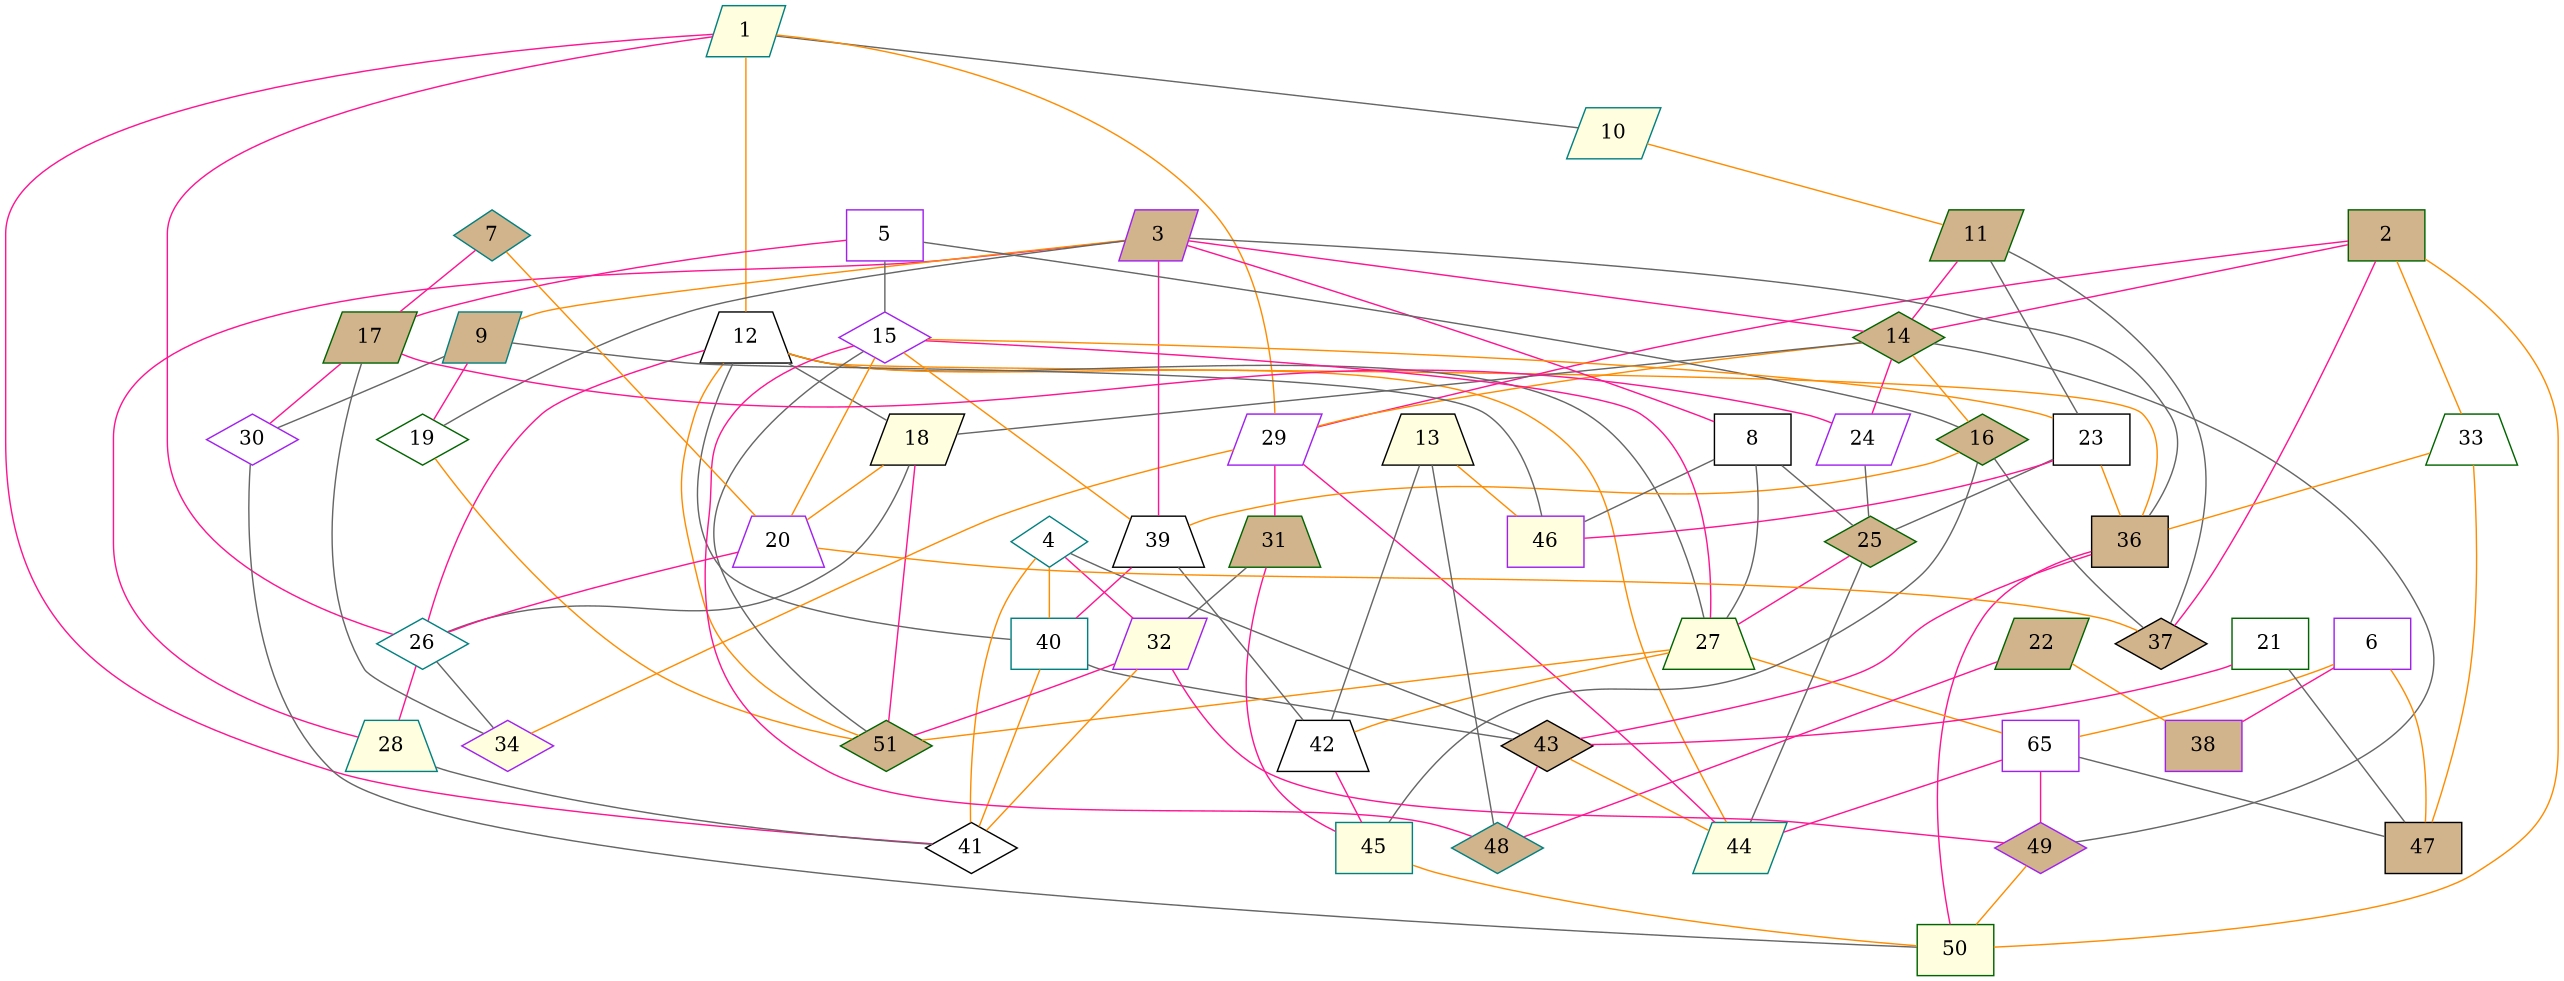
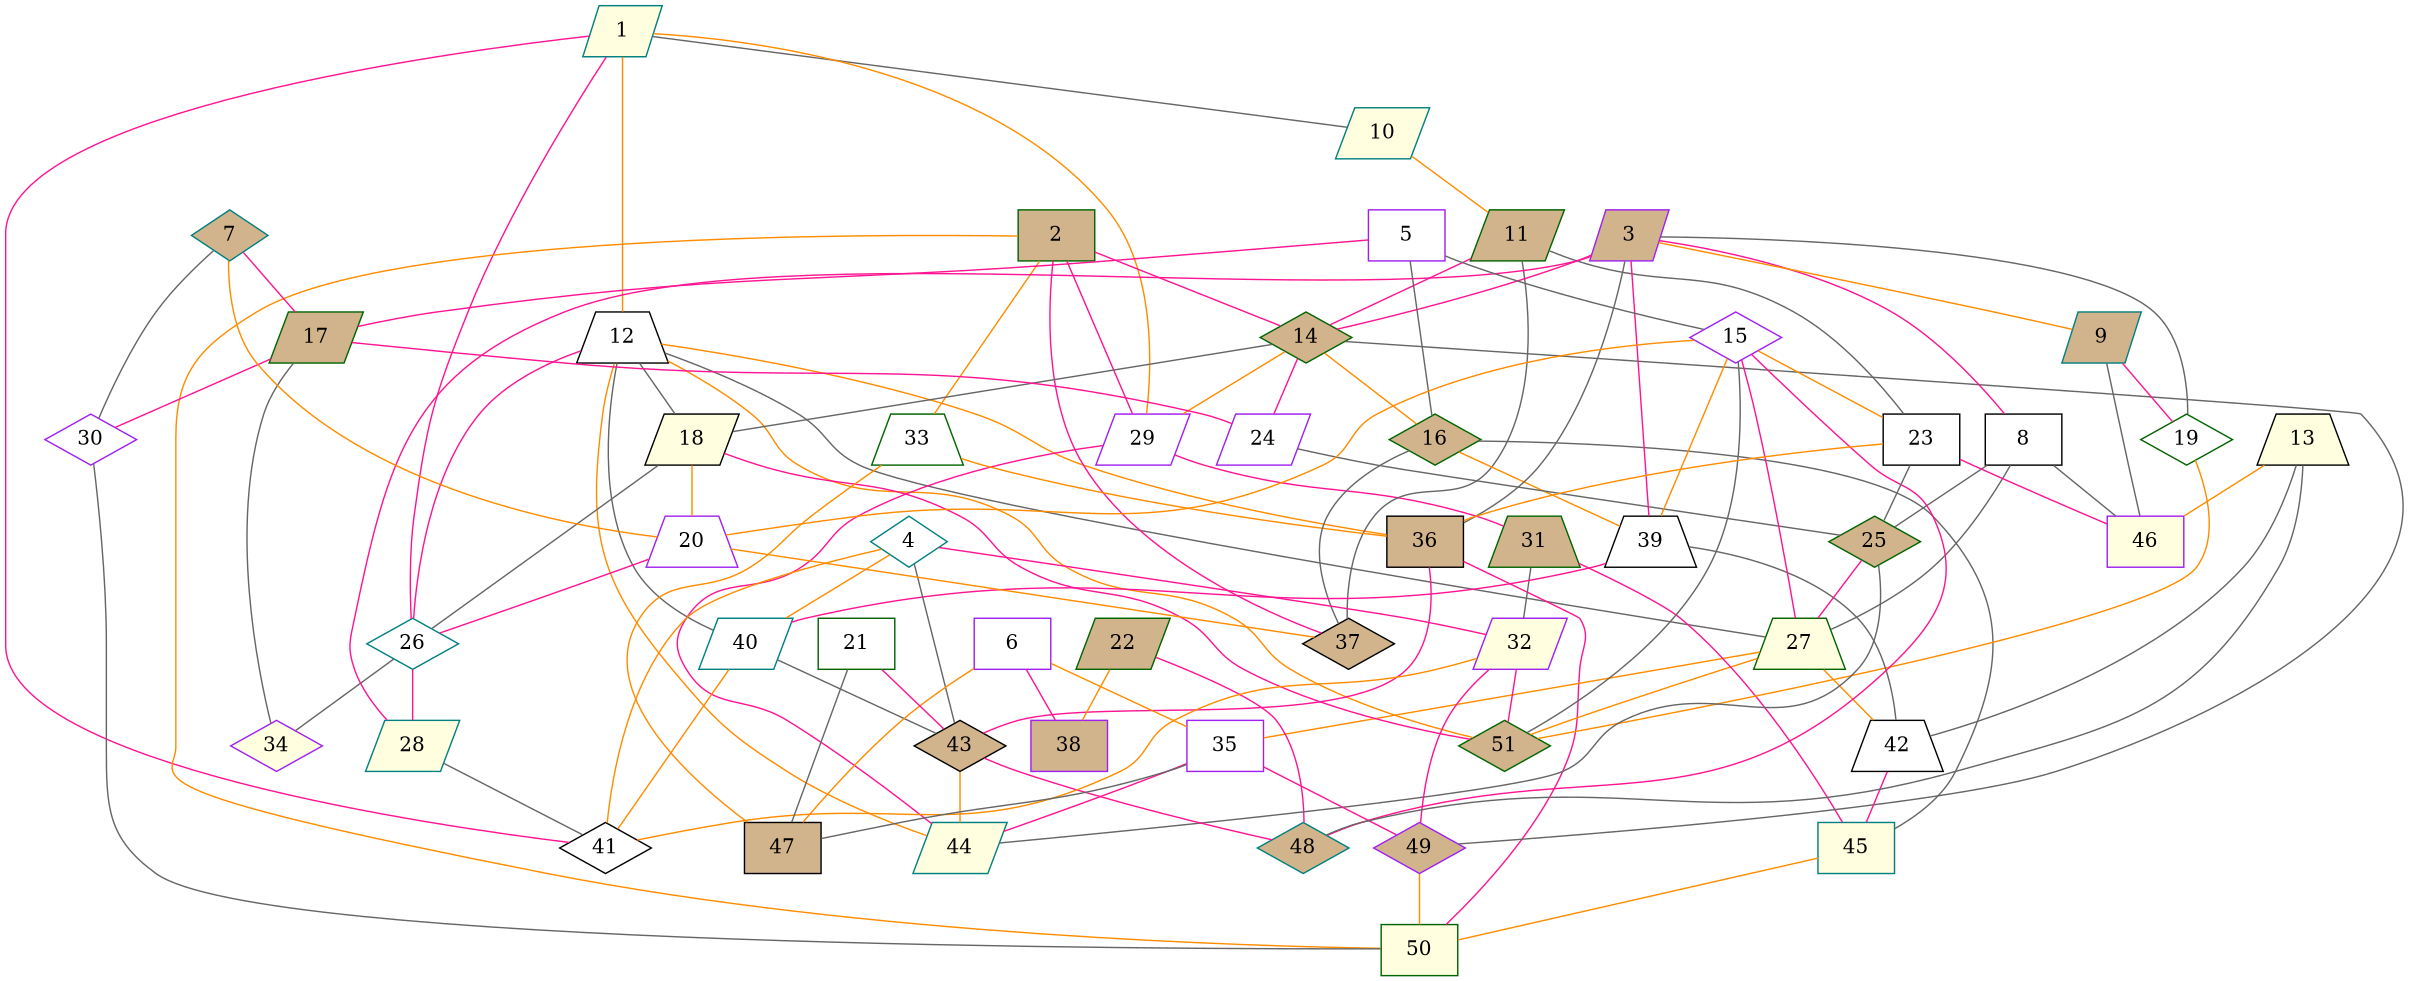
edge "9" -- "30": now "7" -- "30"
edge "29" -- "34": removed
node "40": shape box -> parallelogram
node "28": shape trapezium -> parallelogram
node "65": label "65" -> "35"
